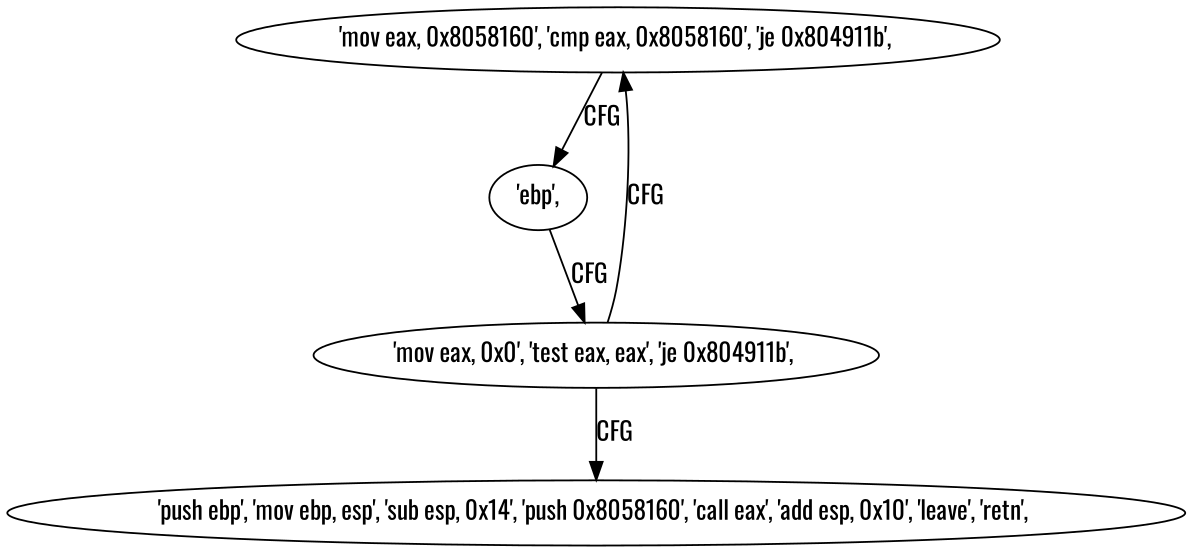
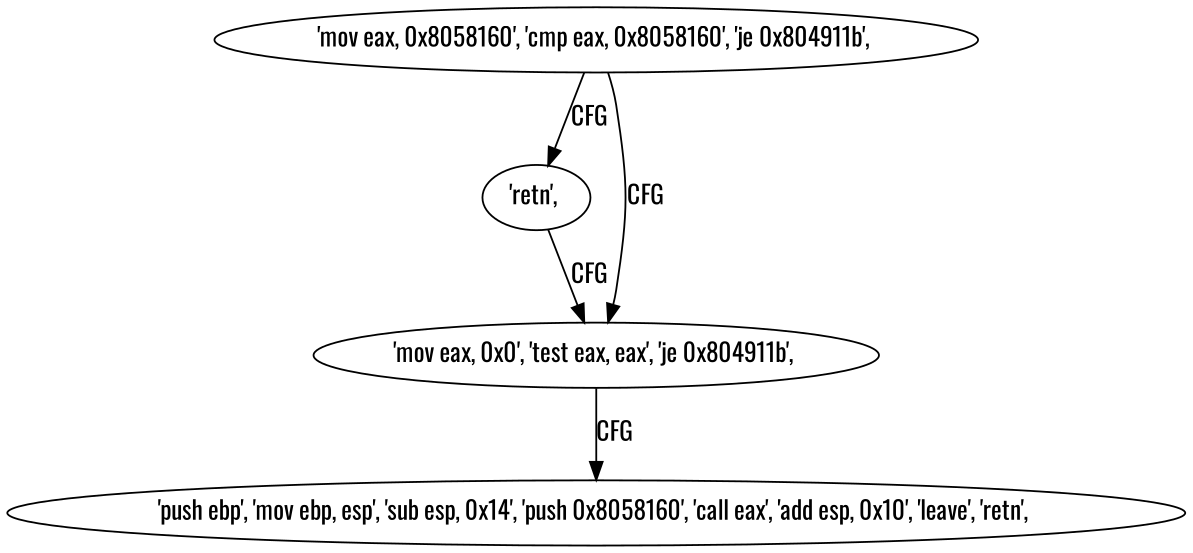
node "'ebp',": label "'ebp'," -> "'retn',"
edge "'mov eax, 0x0', 'test eax, eax', 'je 0x804911b'," -> "'mov eax, 0x8058160', 'cmp eax, 0x8058160', 'je 0x804911b',": reversed
